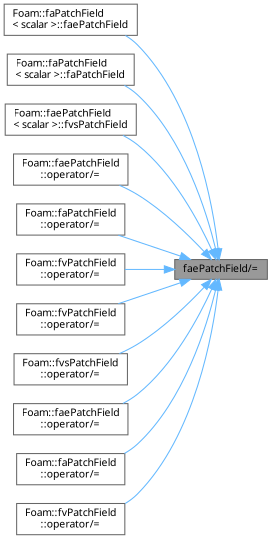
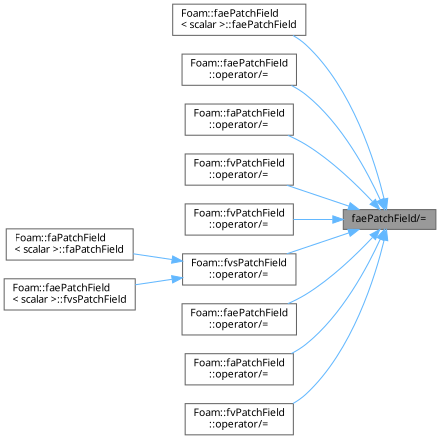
node "Foam::faPatchField < scalar >::faePatchField": label "Foam::faPatchField < scalar >::faePatchField" -> "Foam::faePatchField < scalar >::faePatchField"
edge "Foam::faPatchField < scalar >::faPatchField" -> "faePatchField/=": now "Foam::faPatchField < scalar >::faPatchField" -> "Foam::fvsPatchField ::operator/="
edge "Foam::faePatchField < scalar >::fvsPatchField" -> "faePatchField/=": now "Foam::faePatchField < scalar >::fvsPatchField" -> "Foam::fvsPatchField ::operator/="
